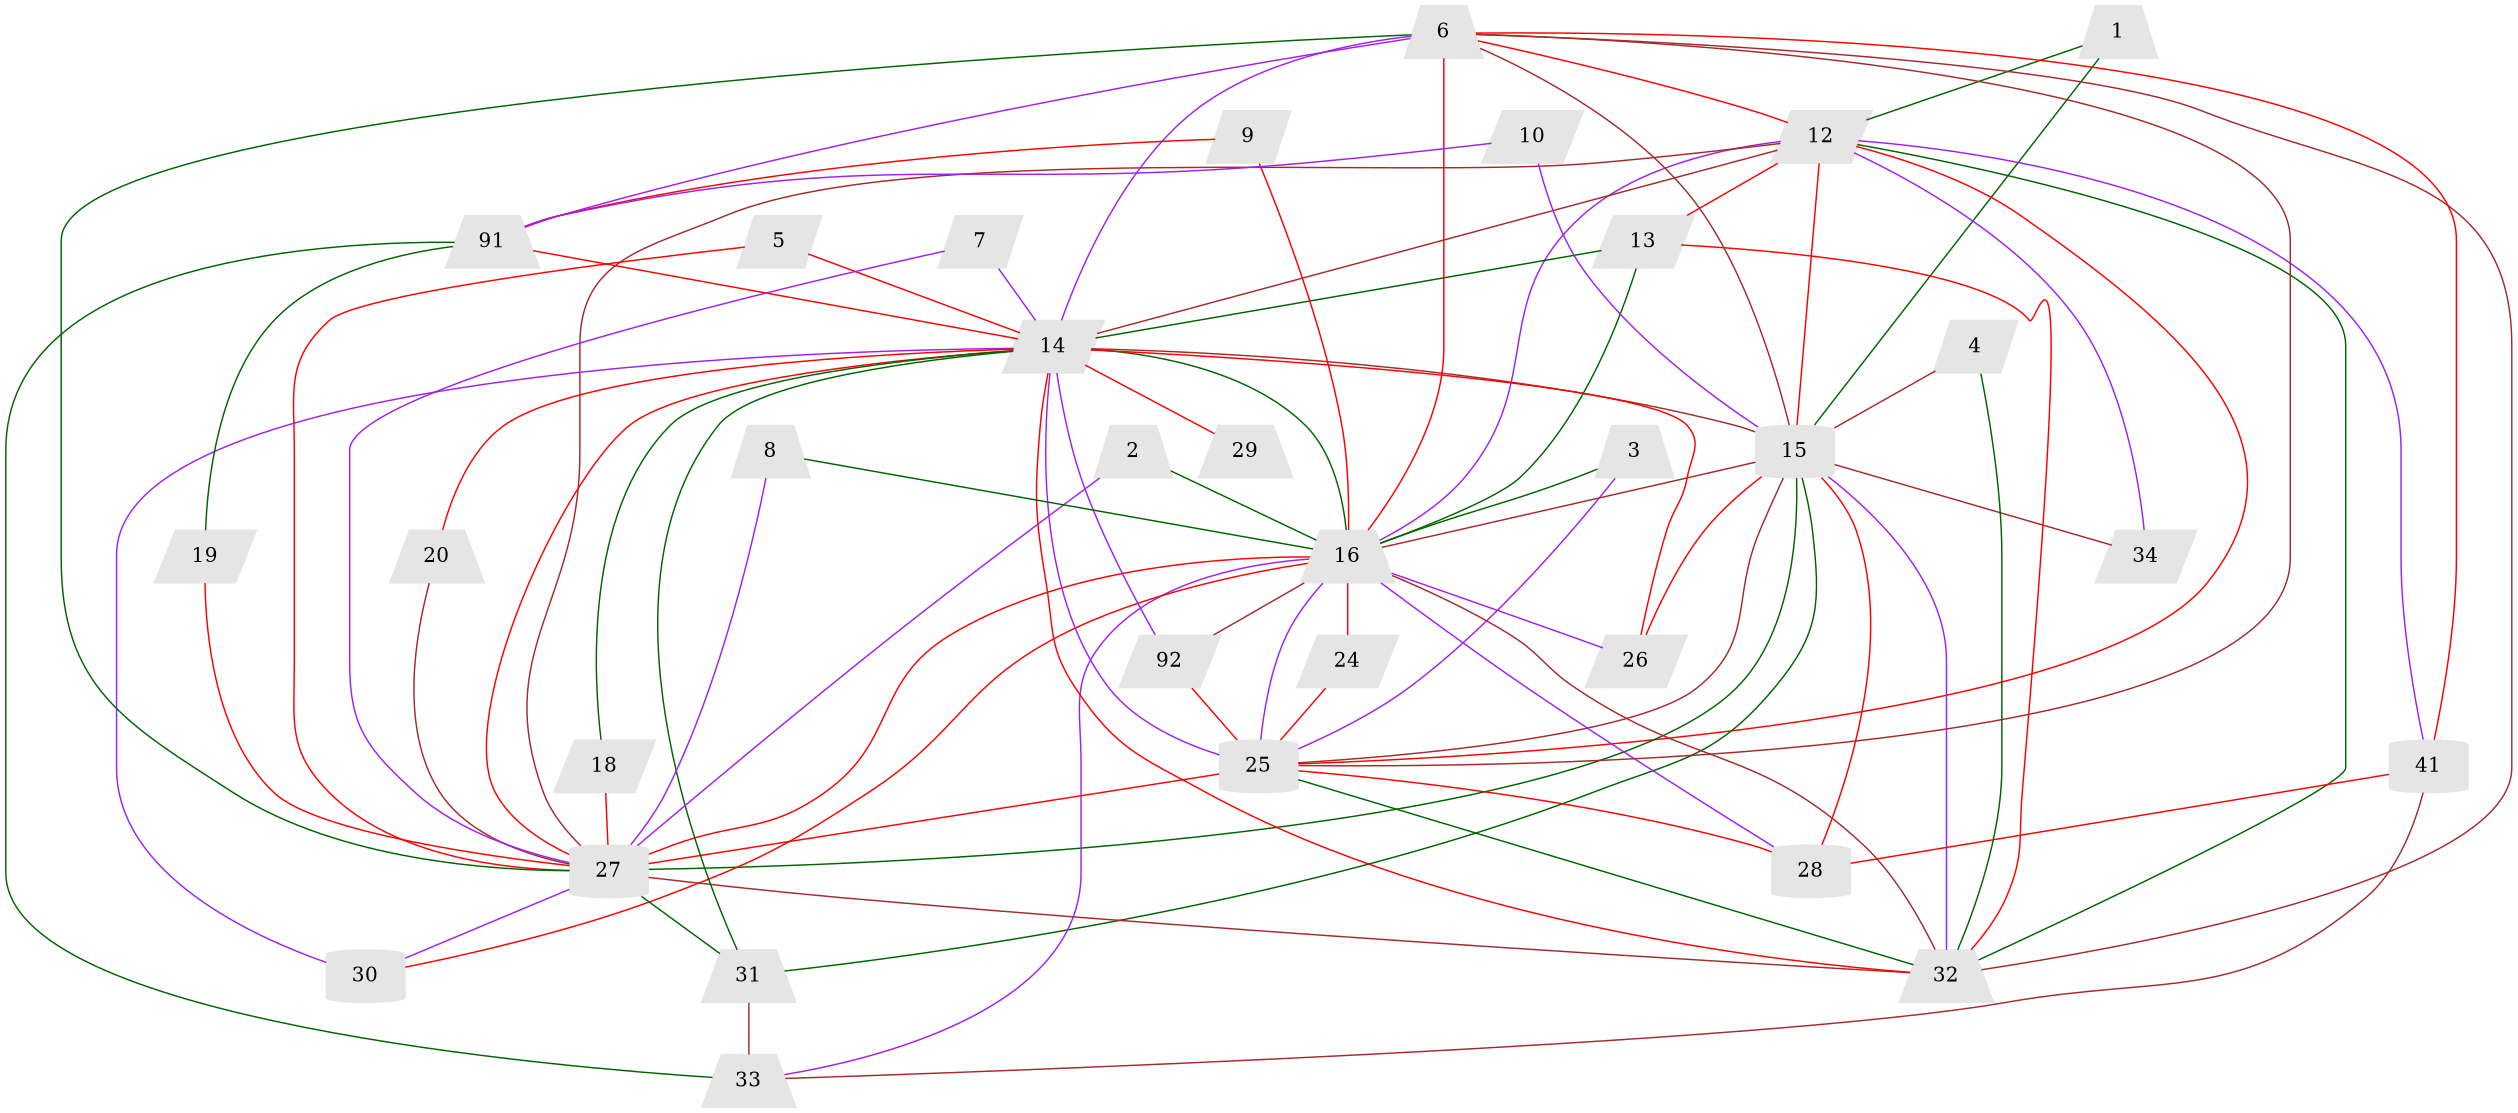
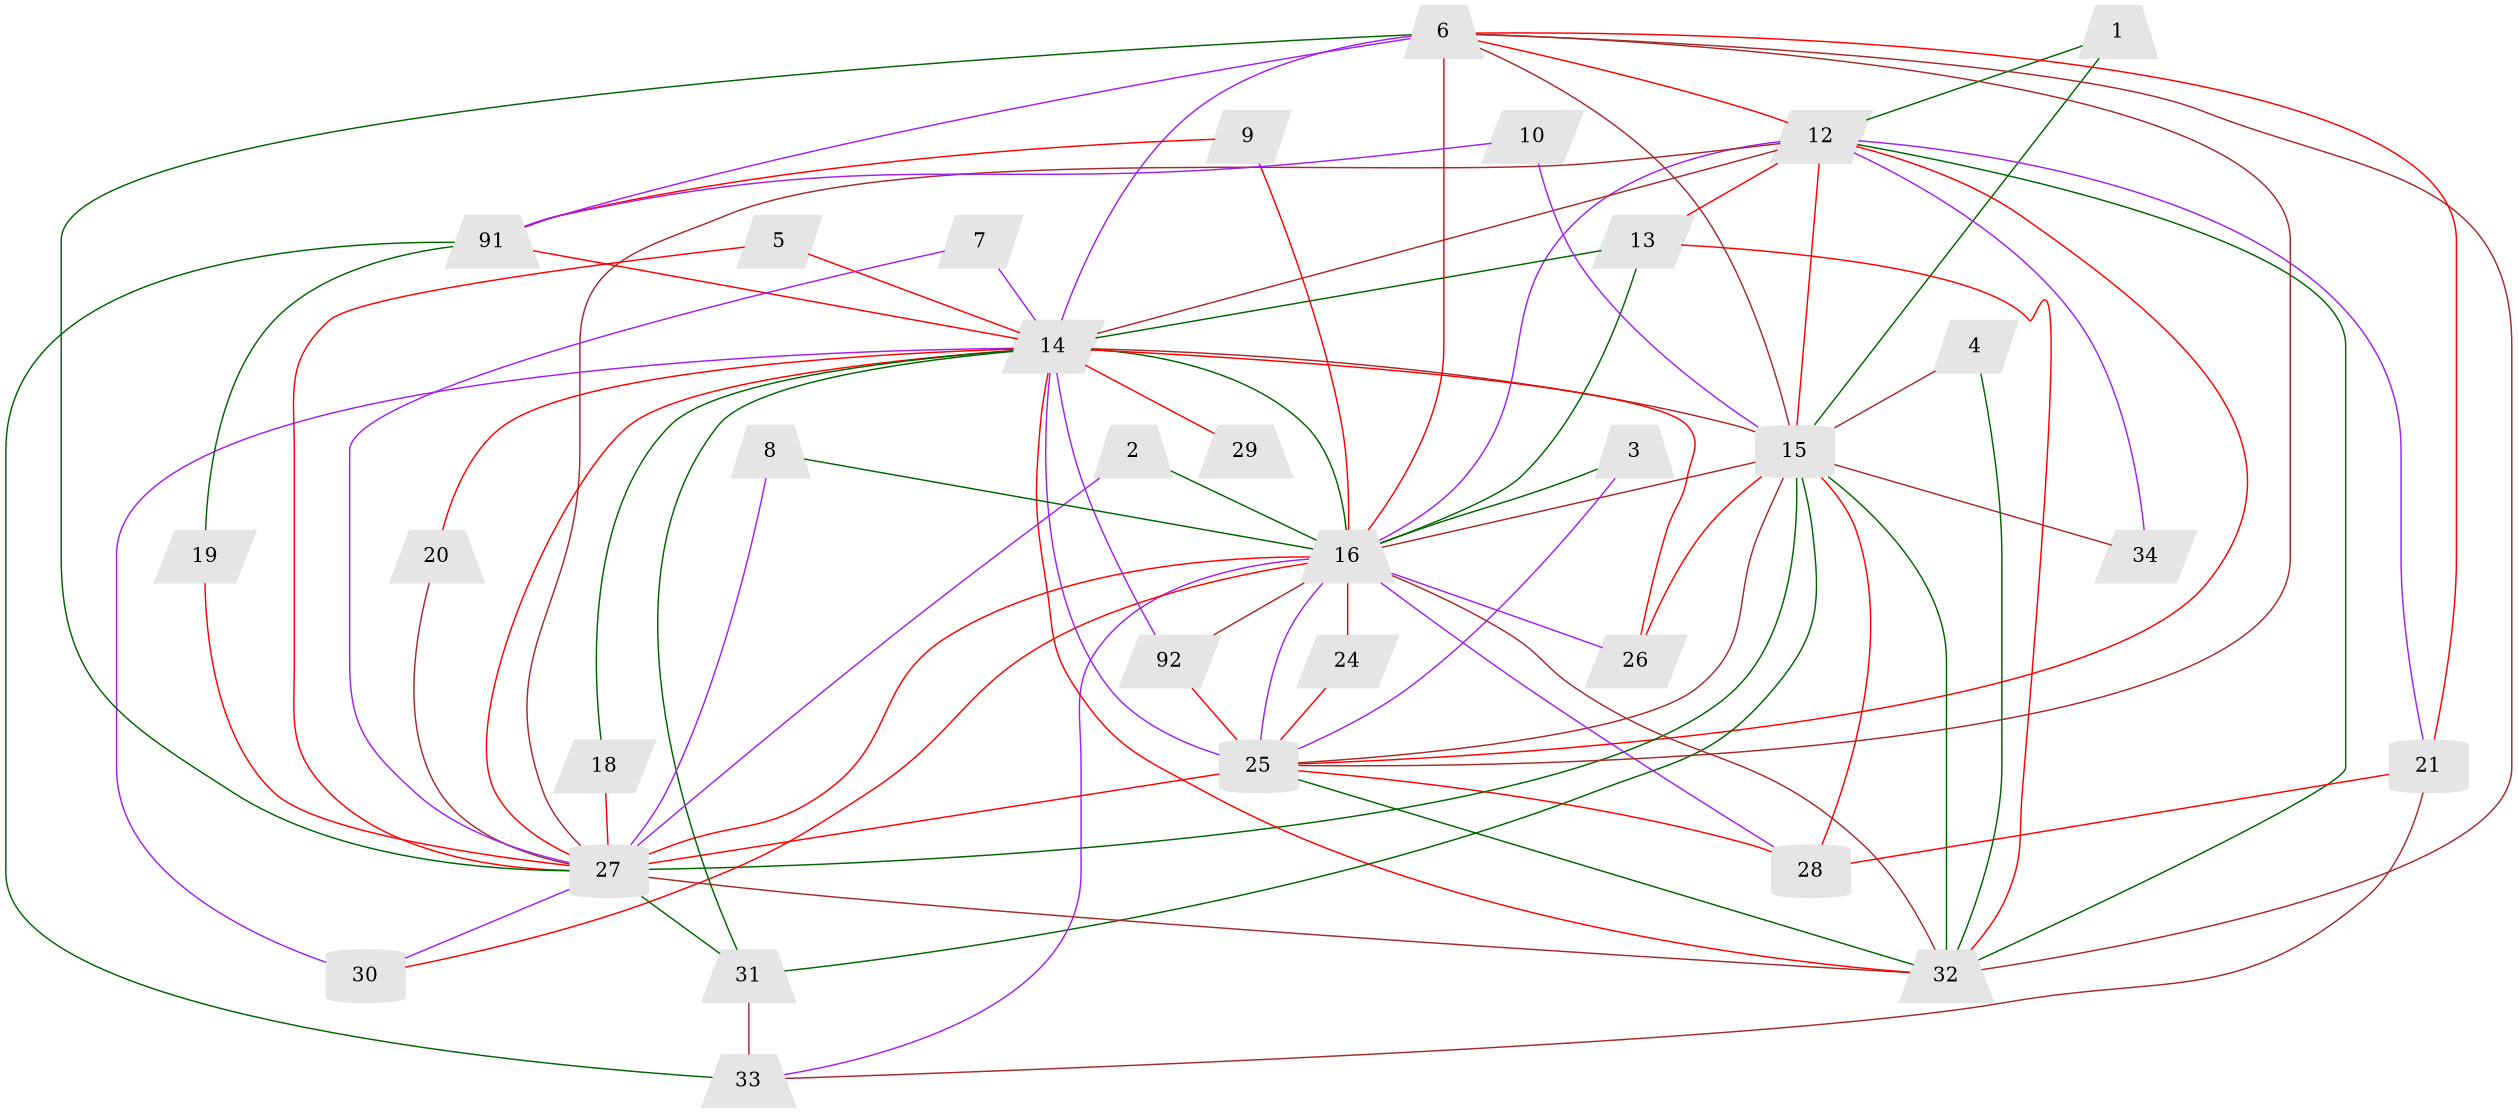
edge "15" -- "32": color purple -> darkgreen
node "41": label "41" -> "21"
